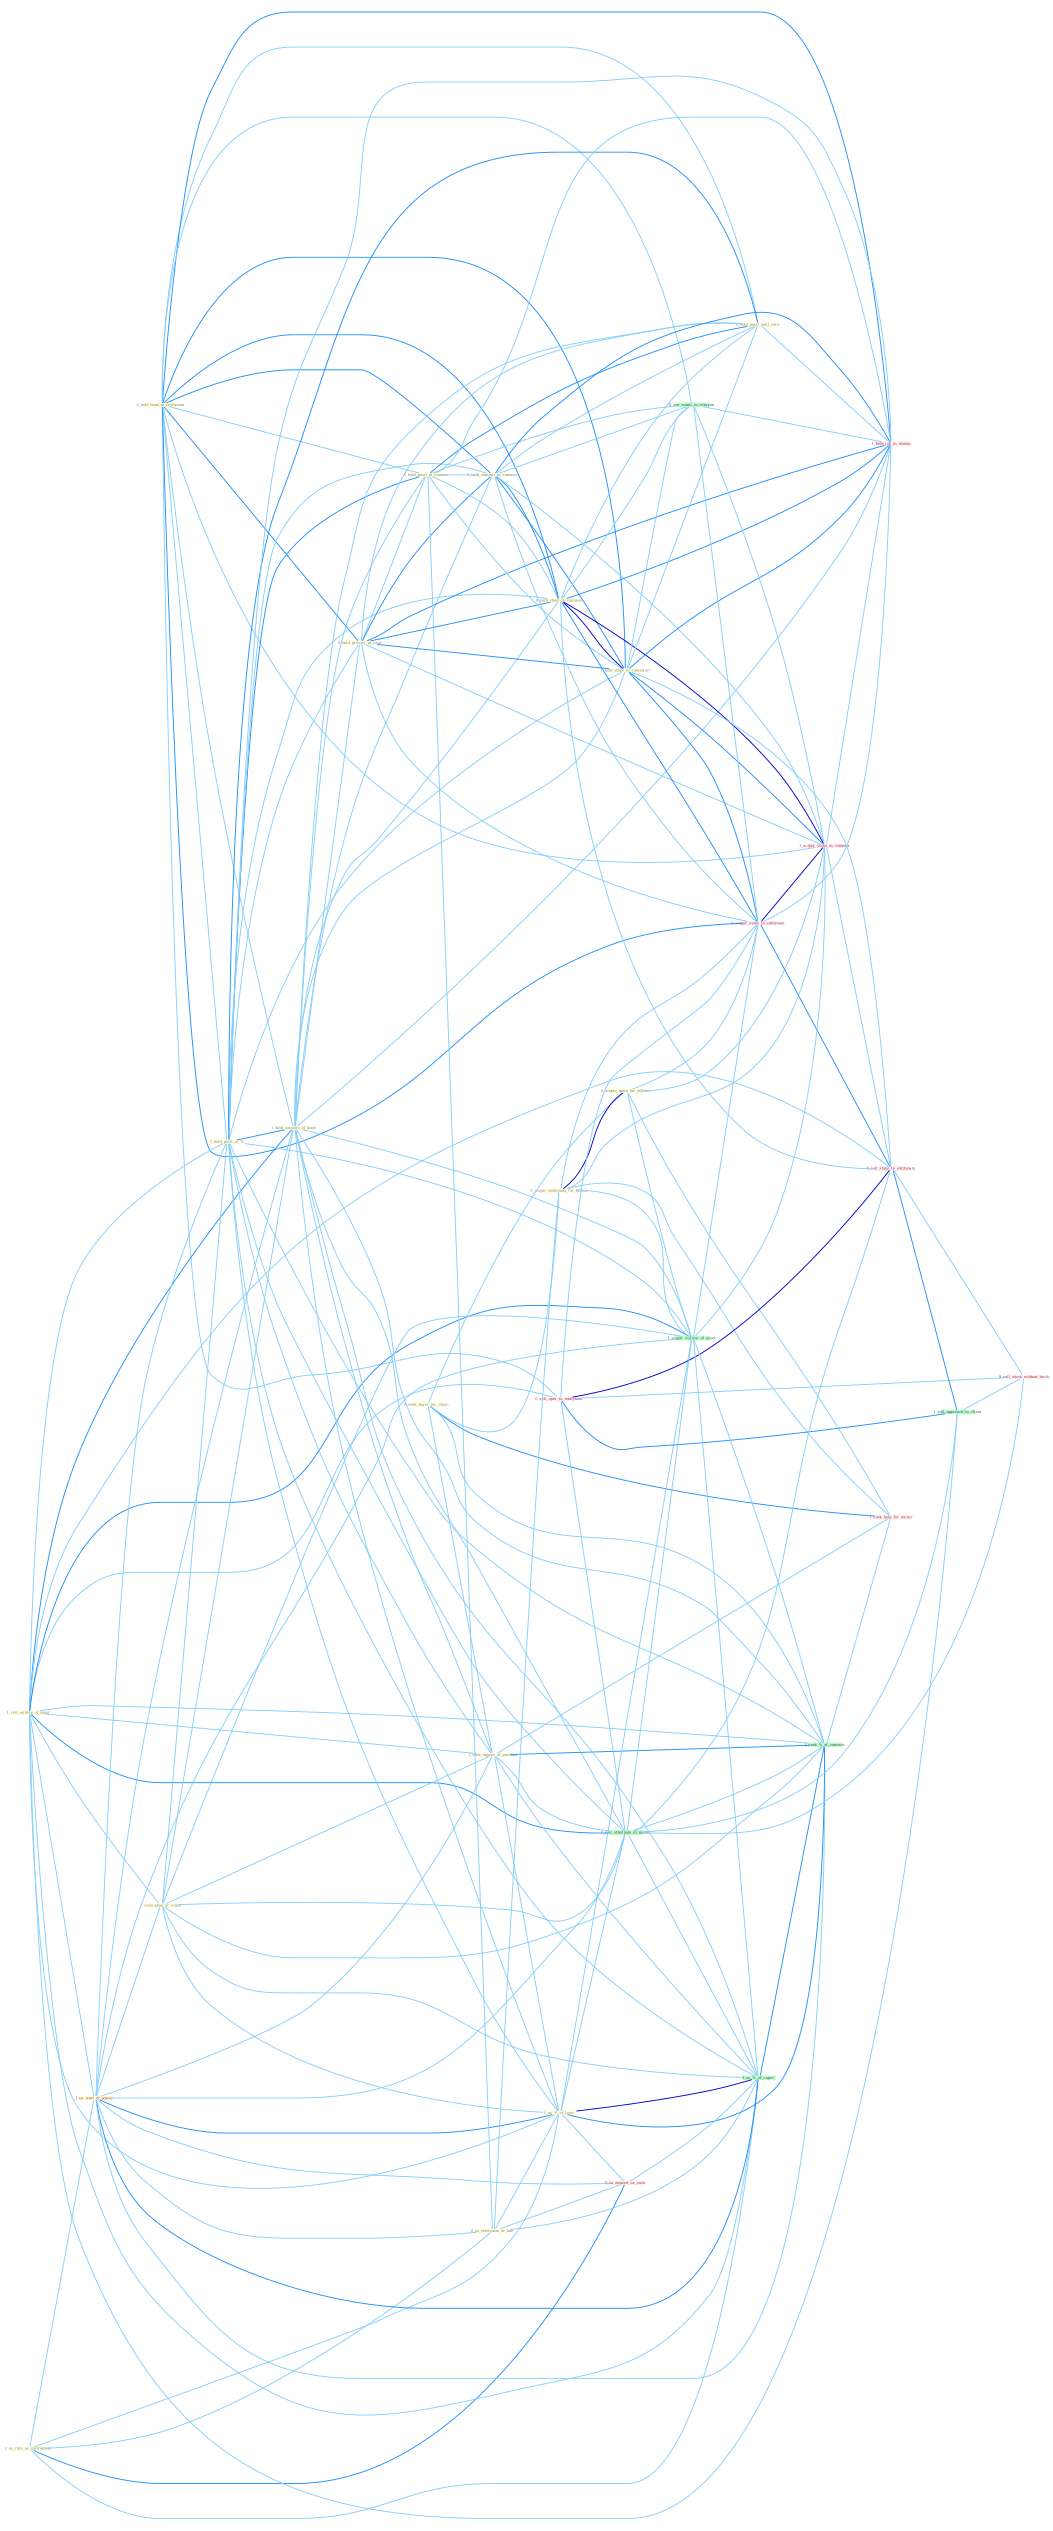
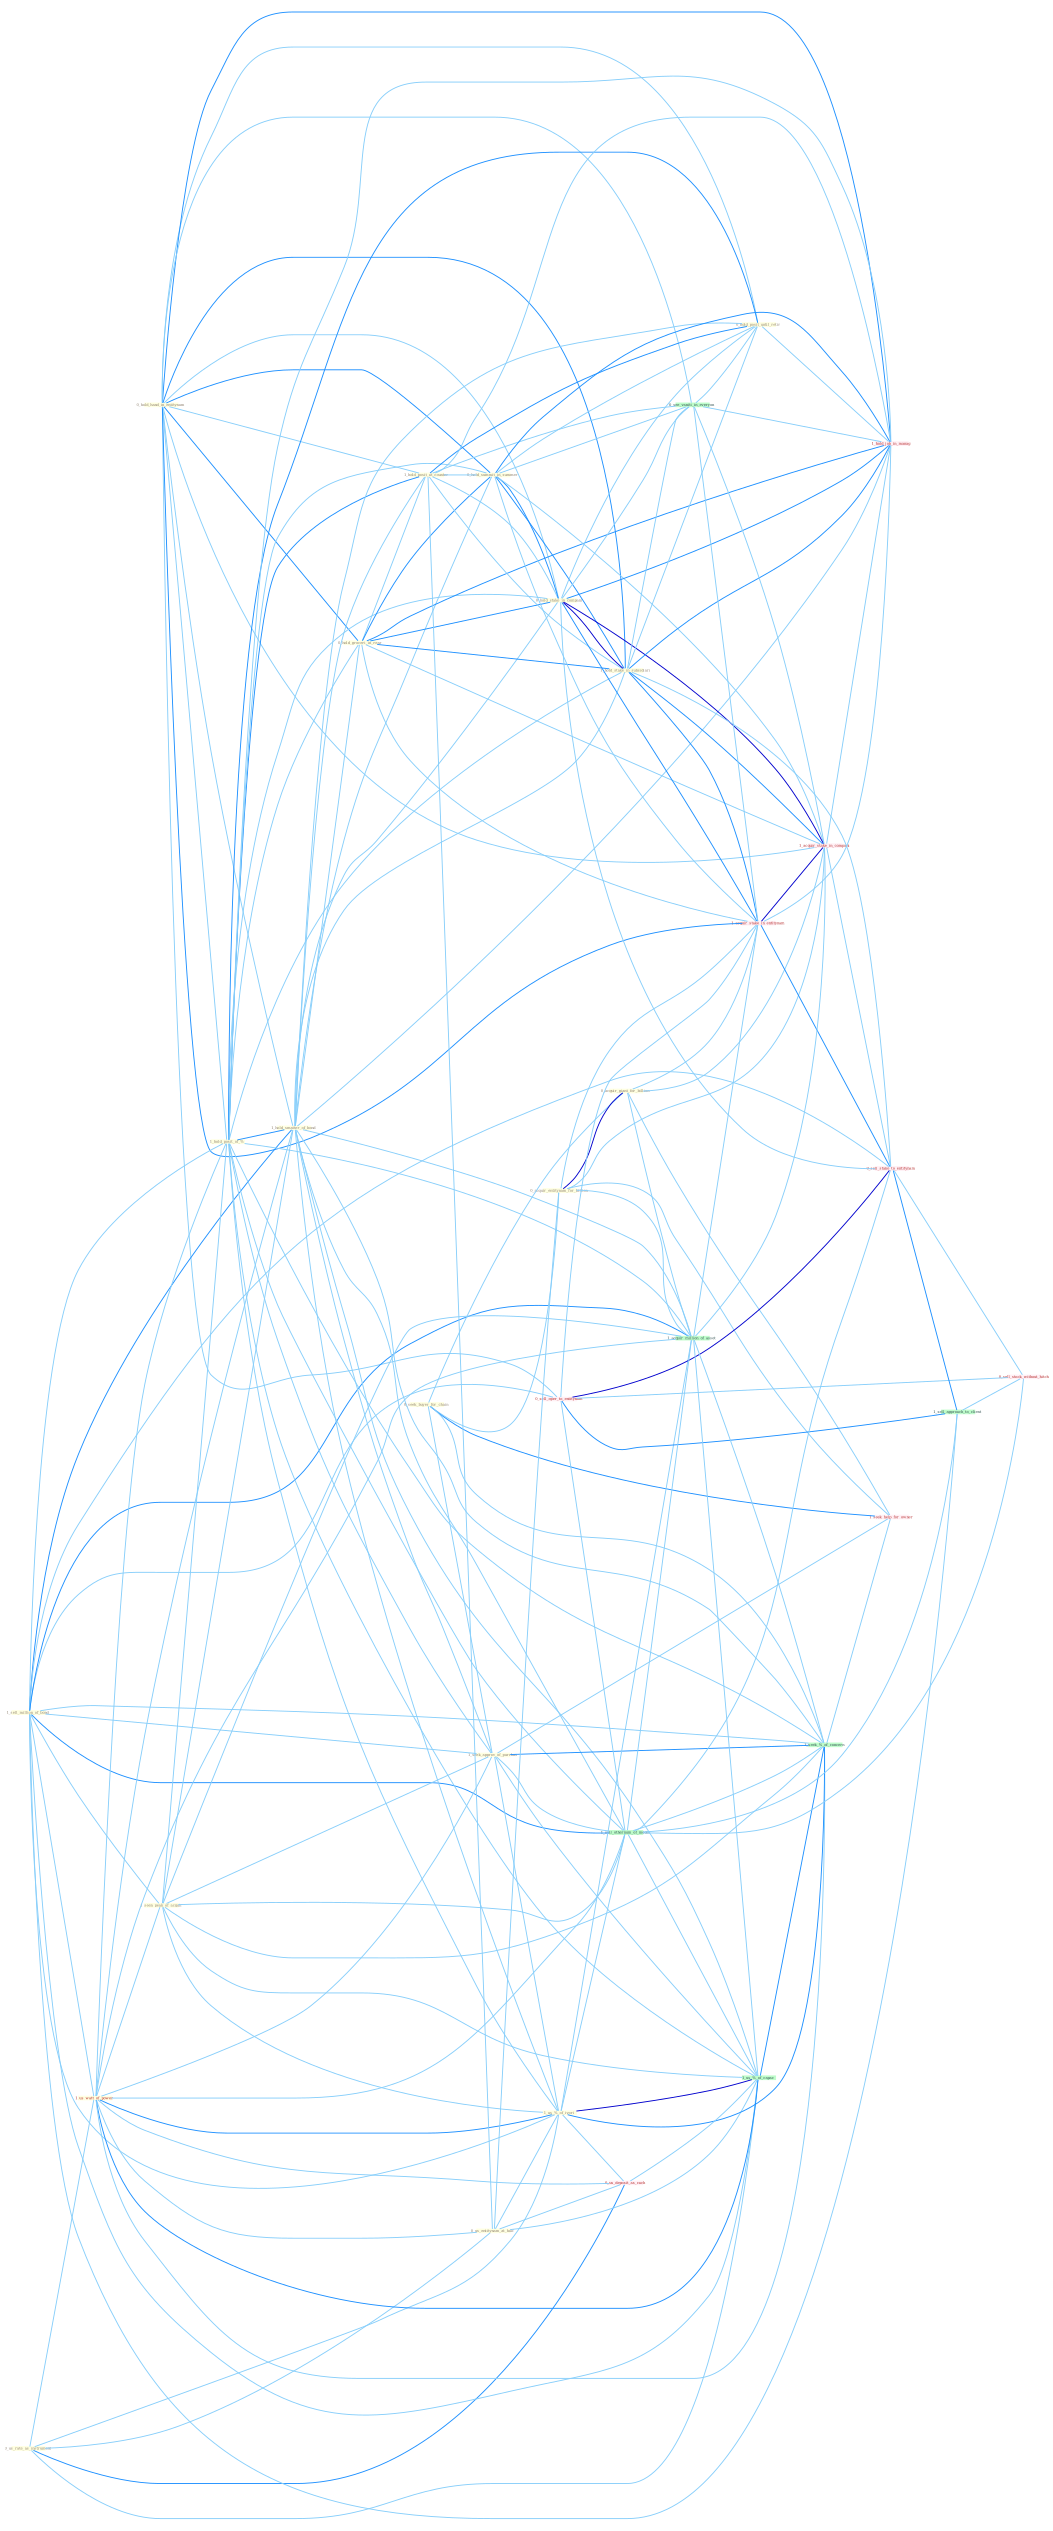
edge "0_hold_hand_in_entitynam" -- "0_hold_stake_in_compani": color #1e90ff -> #87cefa
edge "0_hold_posit_until_retir" -- "0_hold_groceri_in_rear": now "0_hold_posit_until_retir" -- "0_see_vaniti_in_everyon"
